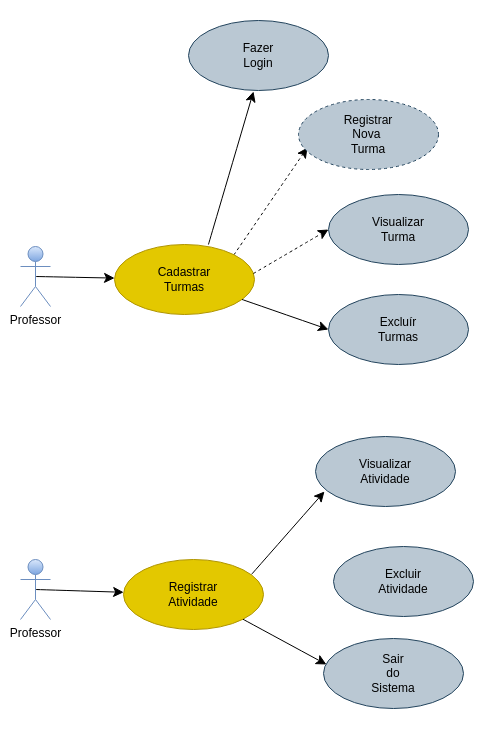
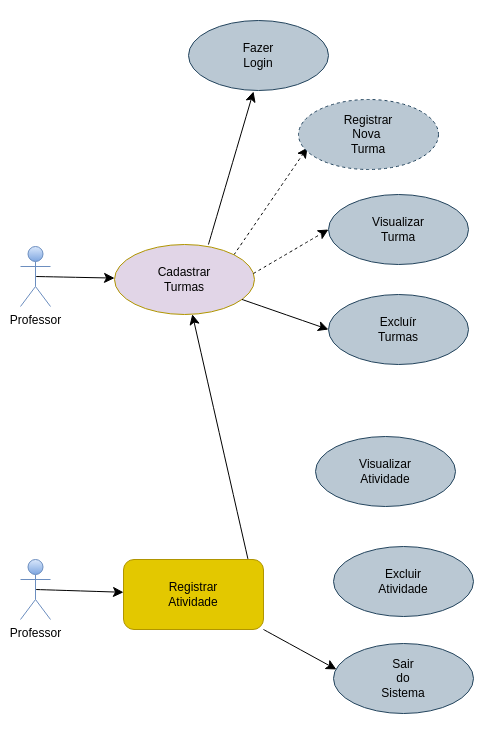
node "Cadastrar Turmas": fillcolor #e3c800 -> #e1d5e7
edge "Registrar Atividade" -> "Visualizar Atividade": now "Registrar Atividade" -> "Cadastrar Turmas"
node "Registrar Atividade": shape ellipse -> rounded rectangle
node "Sair do Sistema": moved (394, 674) -> (404, 679)
